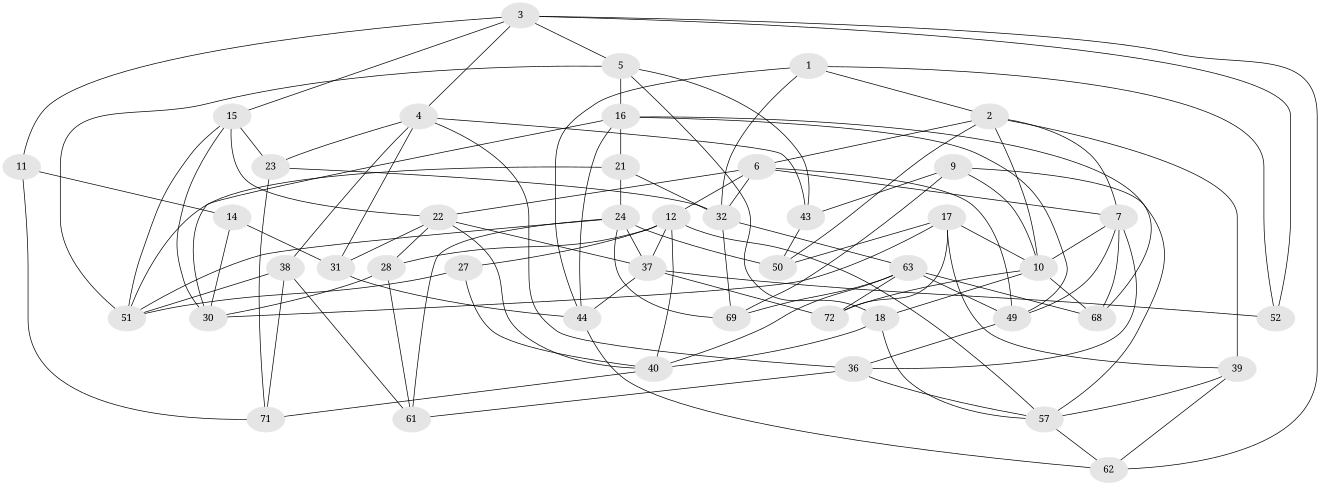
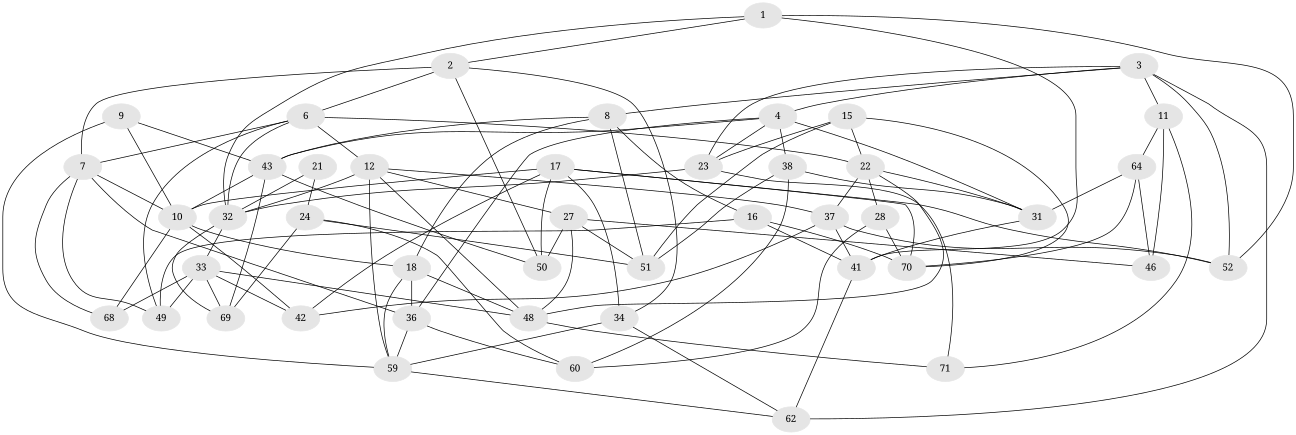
edge "3" -- "15": now "3" -- "23"
node "5": label "5" -> "8"
edge "16" -- "68": removed
edge "16" -- "21": removed
edge "21" -- "51": removed
edge "2" -- "10": now "43" -- "10"
edge "17" -- "52": added
node "14": label "14" -> "64"
edge "24" -- "37": removed
edge "12" -- "28": now "12" -- "32"
edge "24" -- "50": now "27" -- "50"
edge "9" -- "69": now "43" -- "69"
node "63": label "63" -> "33"
node "46": added
node "30": label "30" -> "70"
node "44": label "44" -> "41"
node "72": label "72" -> "42"
edge "38" -- "71": now "38" -- "31"
edge "49" -- "36": now "18" -- "36"
node "40": label "40" -> "48"
node "39": label "39" -> "34"
node "61": label "61" -> "60"
node "57": label "57" -> "59"
